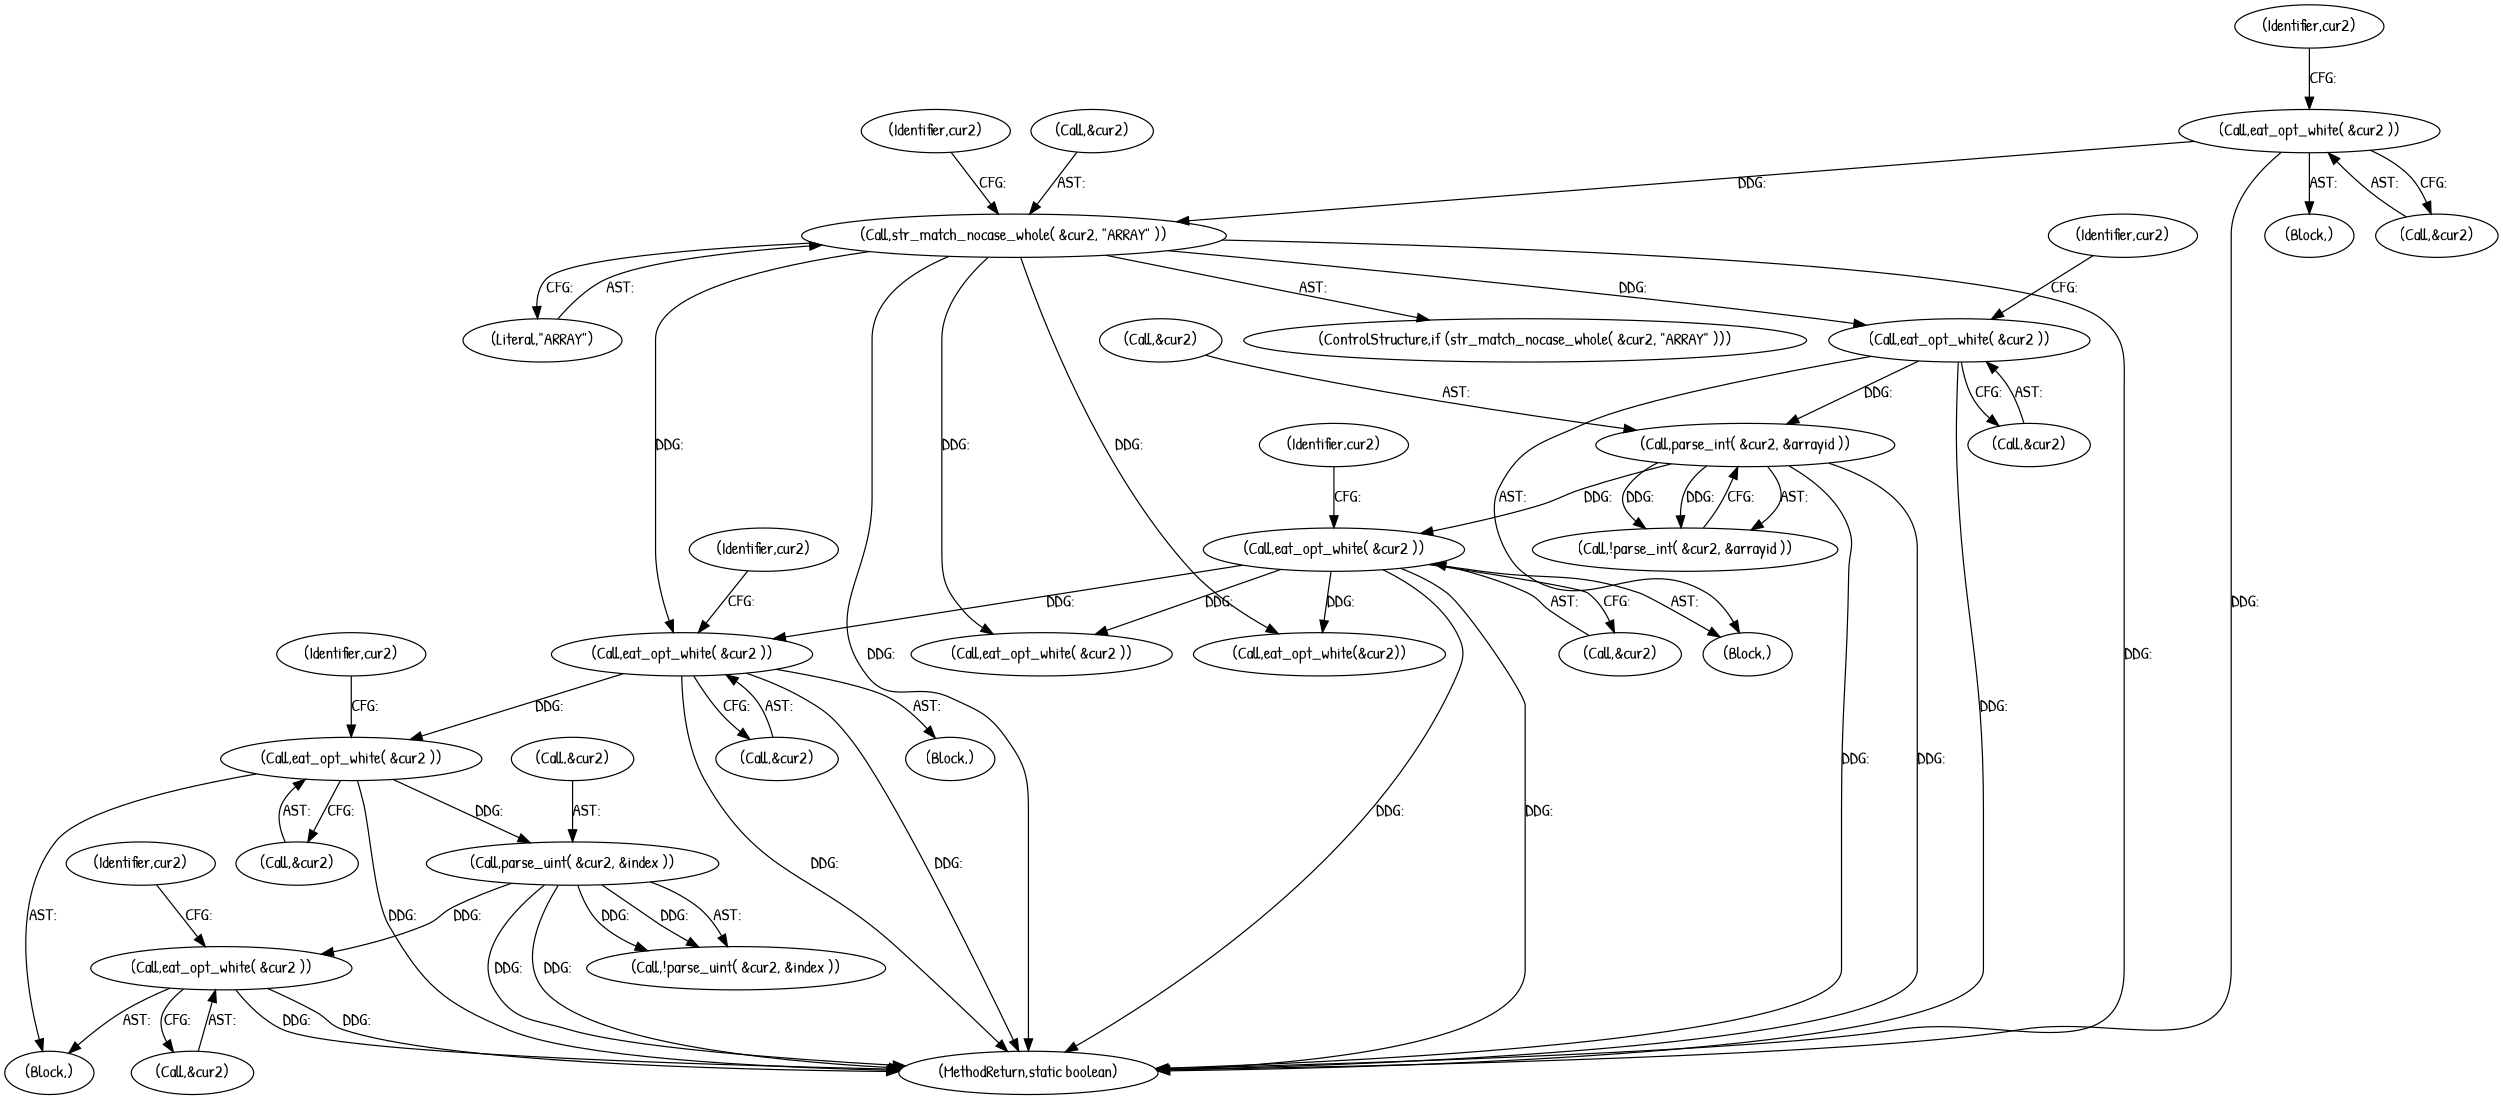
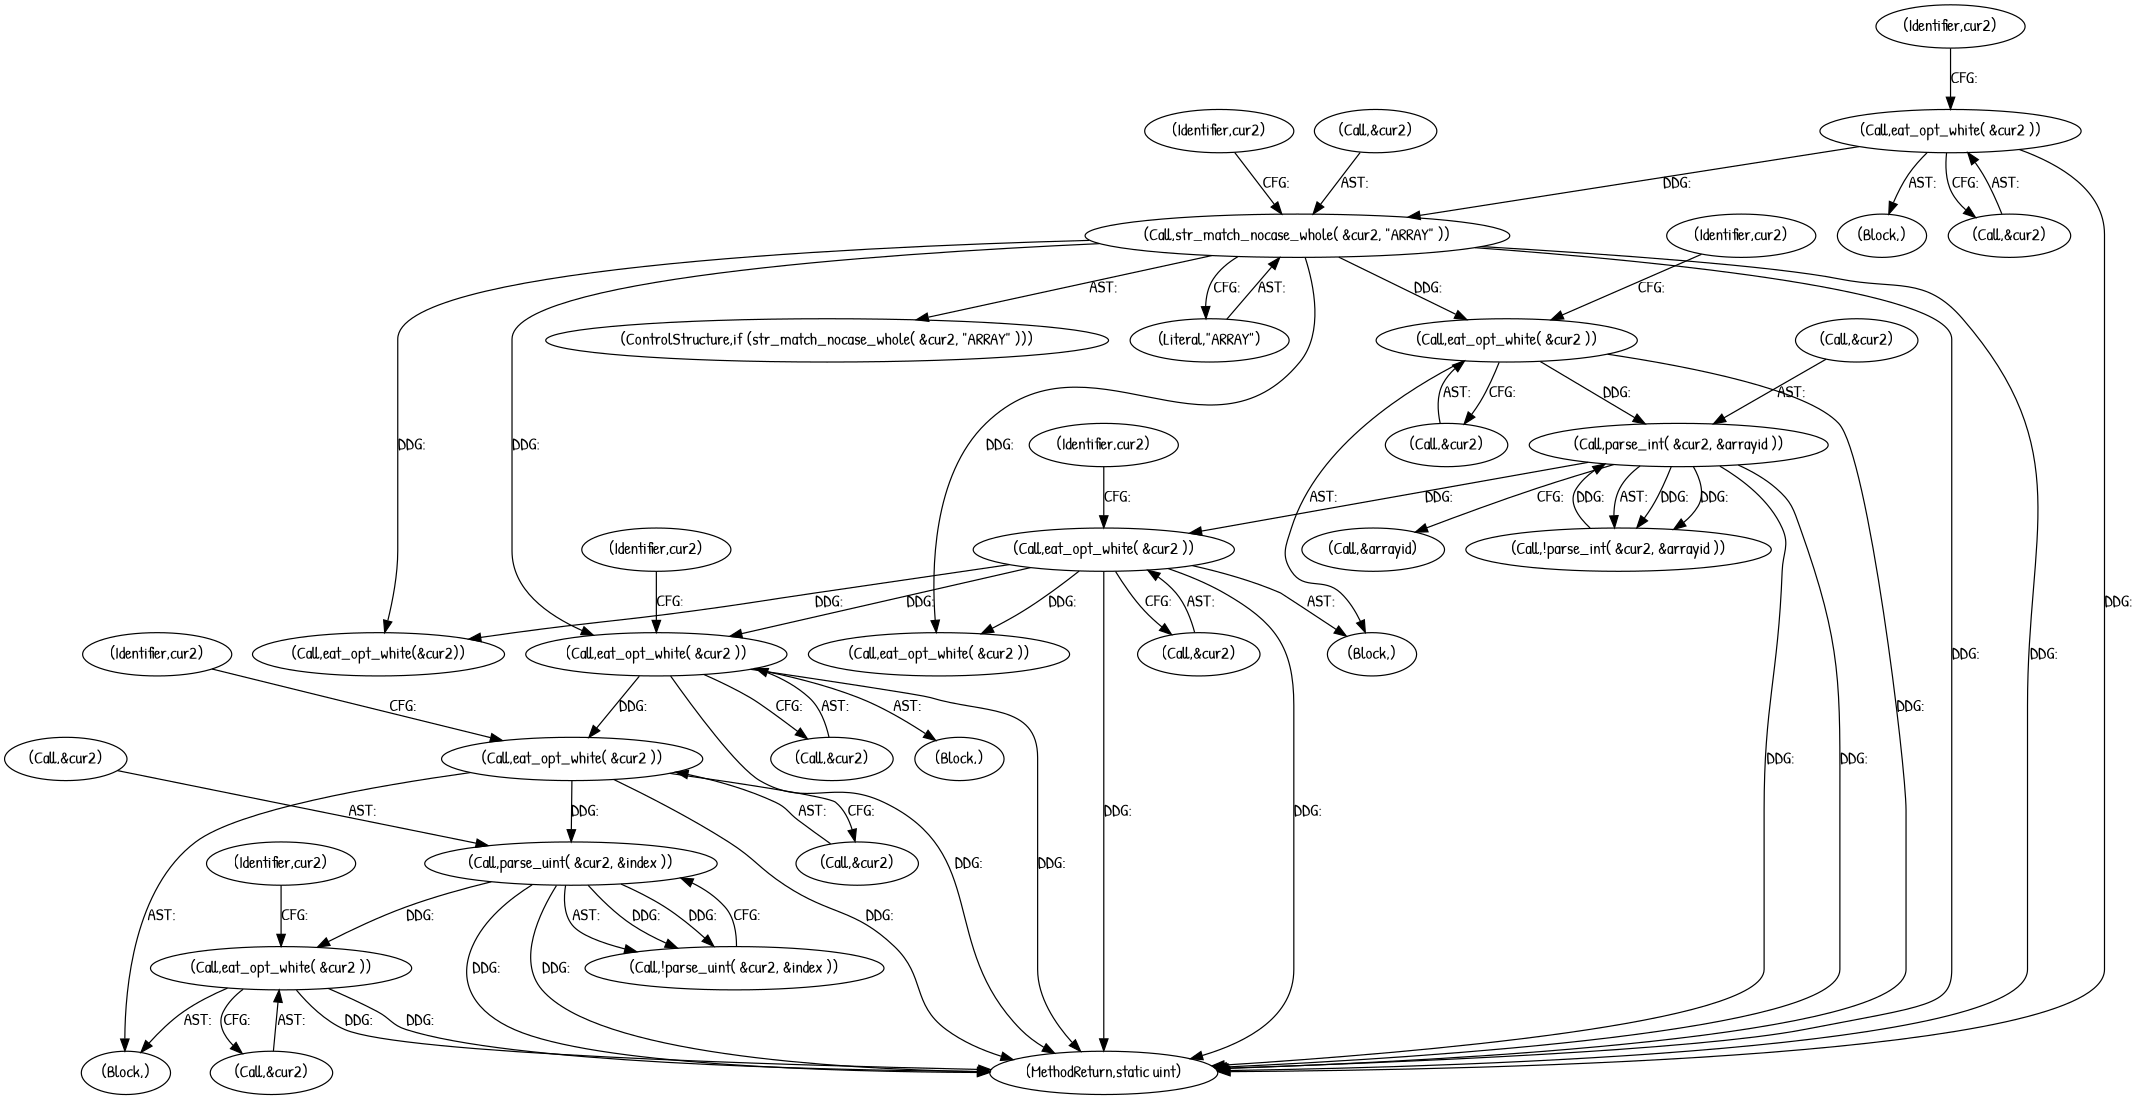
edge "(Call,!parse_int( &cur2, &arrayid ))" -> "(Call,parse_int( &cur2, &arrayid ))": label "CFG: " -> "DDG: "
node "(Call,&arrayid)": added
edge "(Call,!parse_uint( &cur2, &index ))" -> "(Call,parse_uint( &cur2, &index ))": added, label "CFG:"
node "(MethodReturn,static boolean)": label "(MethodReturn,static boolean)" -> "(MethodReturn,static uint)"
